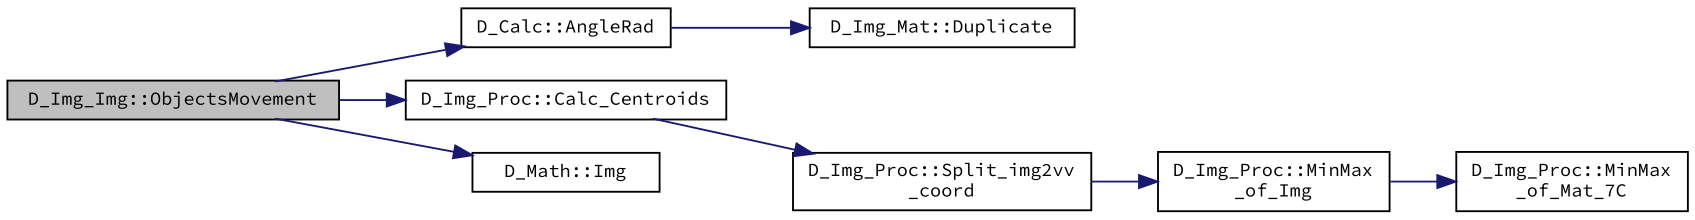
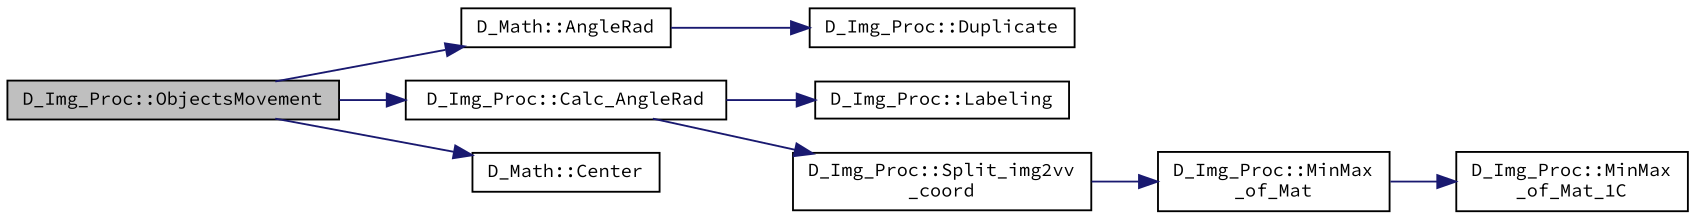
node "D_Calc::AngleRad": label "D_Calc::AngleRad" -> "D_Math::AngleRad"
node "D_Img_Mat::Duplicate": label "D_Img_Mat::Duplicate" -> "D_Img_Proc::Duplicate"
node "D_Img_Img::ObjectsMovement": label "D_Img_Img::ObjectsMovement" -> "D_Img_Proc::ObjectsMovement"
node "D_Img_Proc::Calc_Centroids": label "D_Img_Proc::Calc_Centroids" -> "D_Img_Proc::Calc_AngleRad"
node "D_Img_Proc::Labeling": added
node "D_Math::Img": label "D_Math::Img" -> "D_Math::Center"
node "D_Img_Proc::MinMax _of_Img": label "D_Img_Proc::MinMax _of_Img" -> "D_Img_Proc::MinMax _of_Mat"
node "D_Img_Proc::MinMax _of_Mat_7C": label "D_Img_Proc::MinMax _of_Mat_7C" -> "D_Img_Proc::MinMax _of_Mat_1C"
